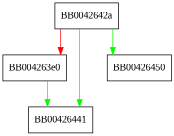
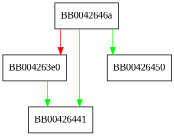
node "BB0042642a": label "BB0042642a" -> "BB0042646a"
